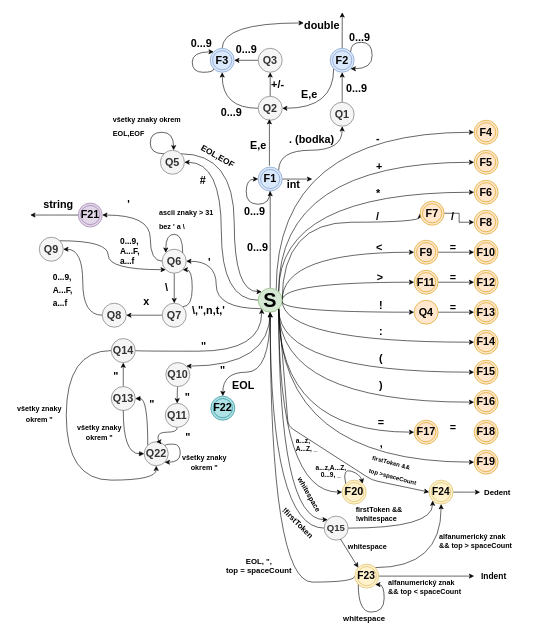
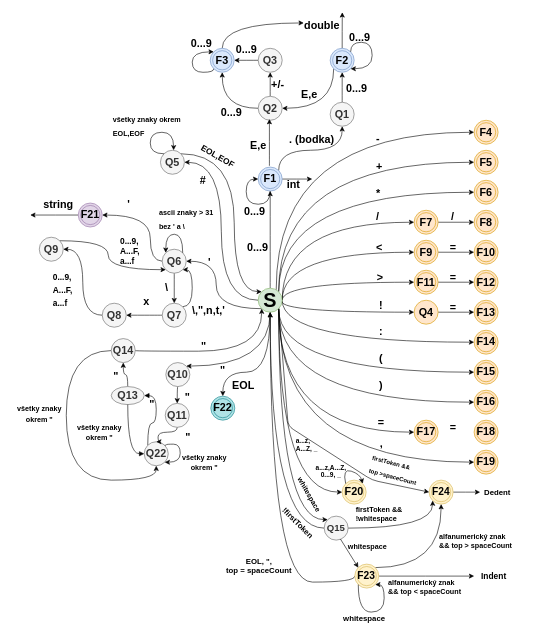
node "F7": moved (432, 213) -> (426, 222)
node "Q13": size 24x24 -> 33x18
